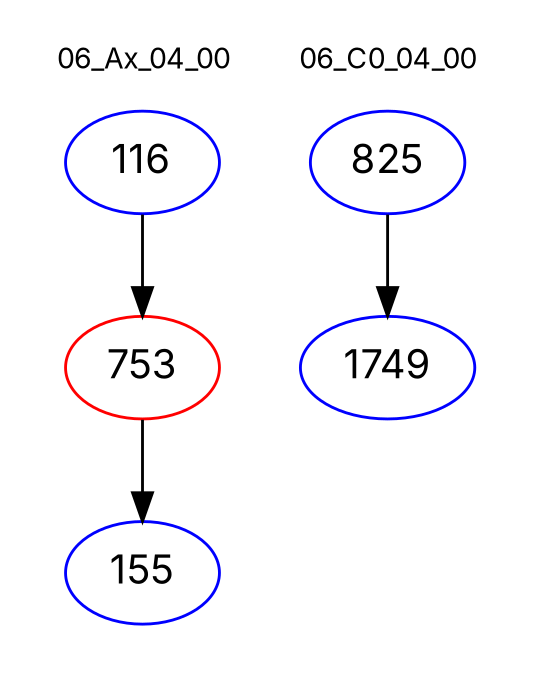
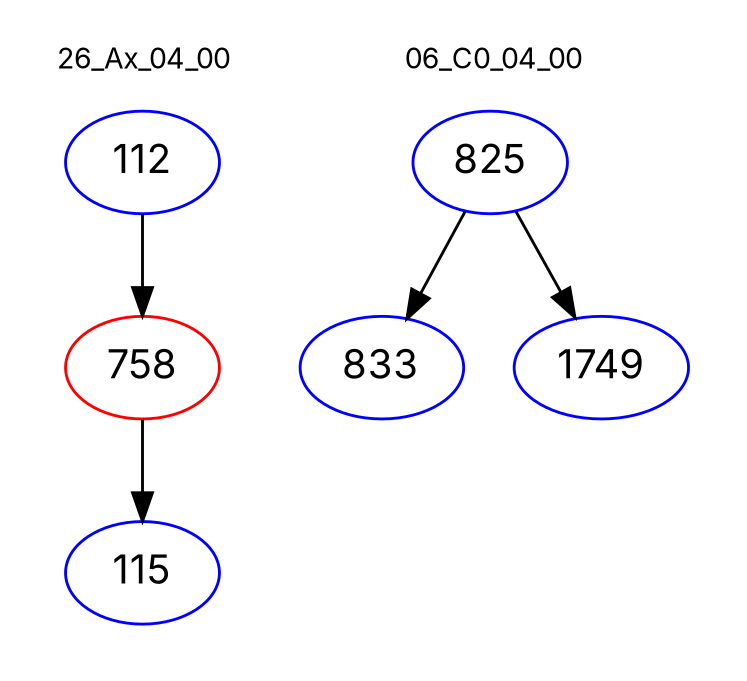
cluster "06_Ax_04_00": label "06_Ax_04_00" -> "26_Ax_04_00"
node "116": label "116" -> "112"
node "753": label "753" -> "758"
node "833": added
node "155": label "155" -> "115"
